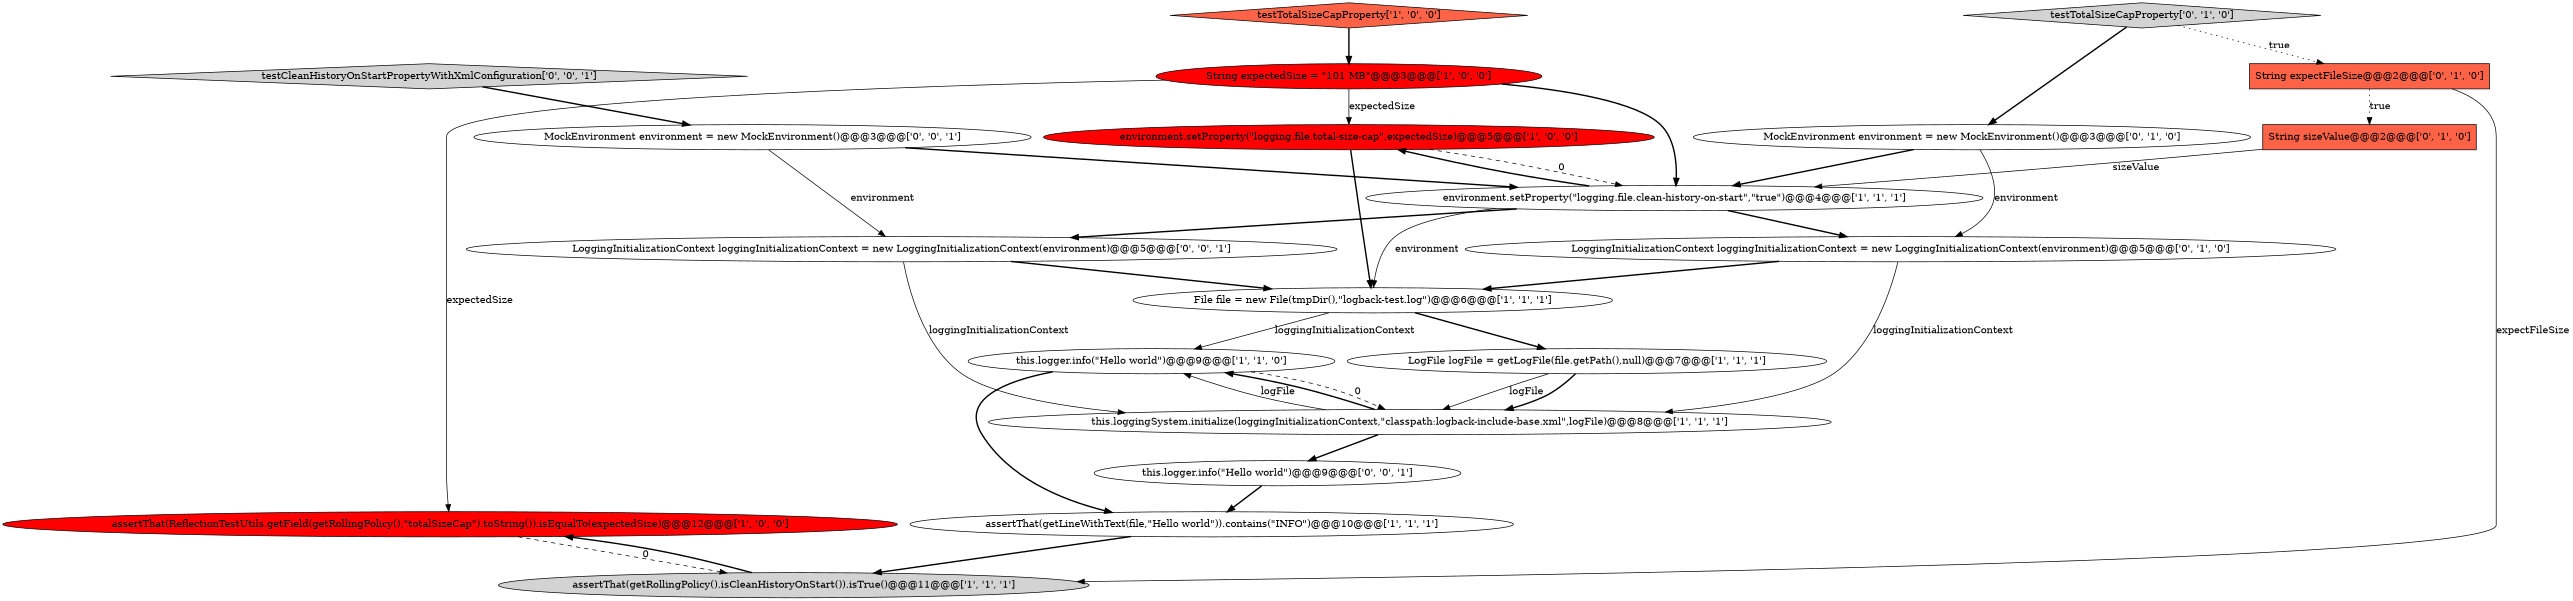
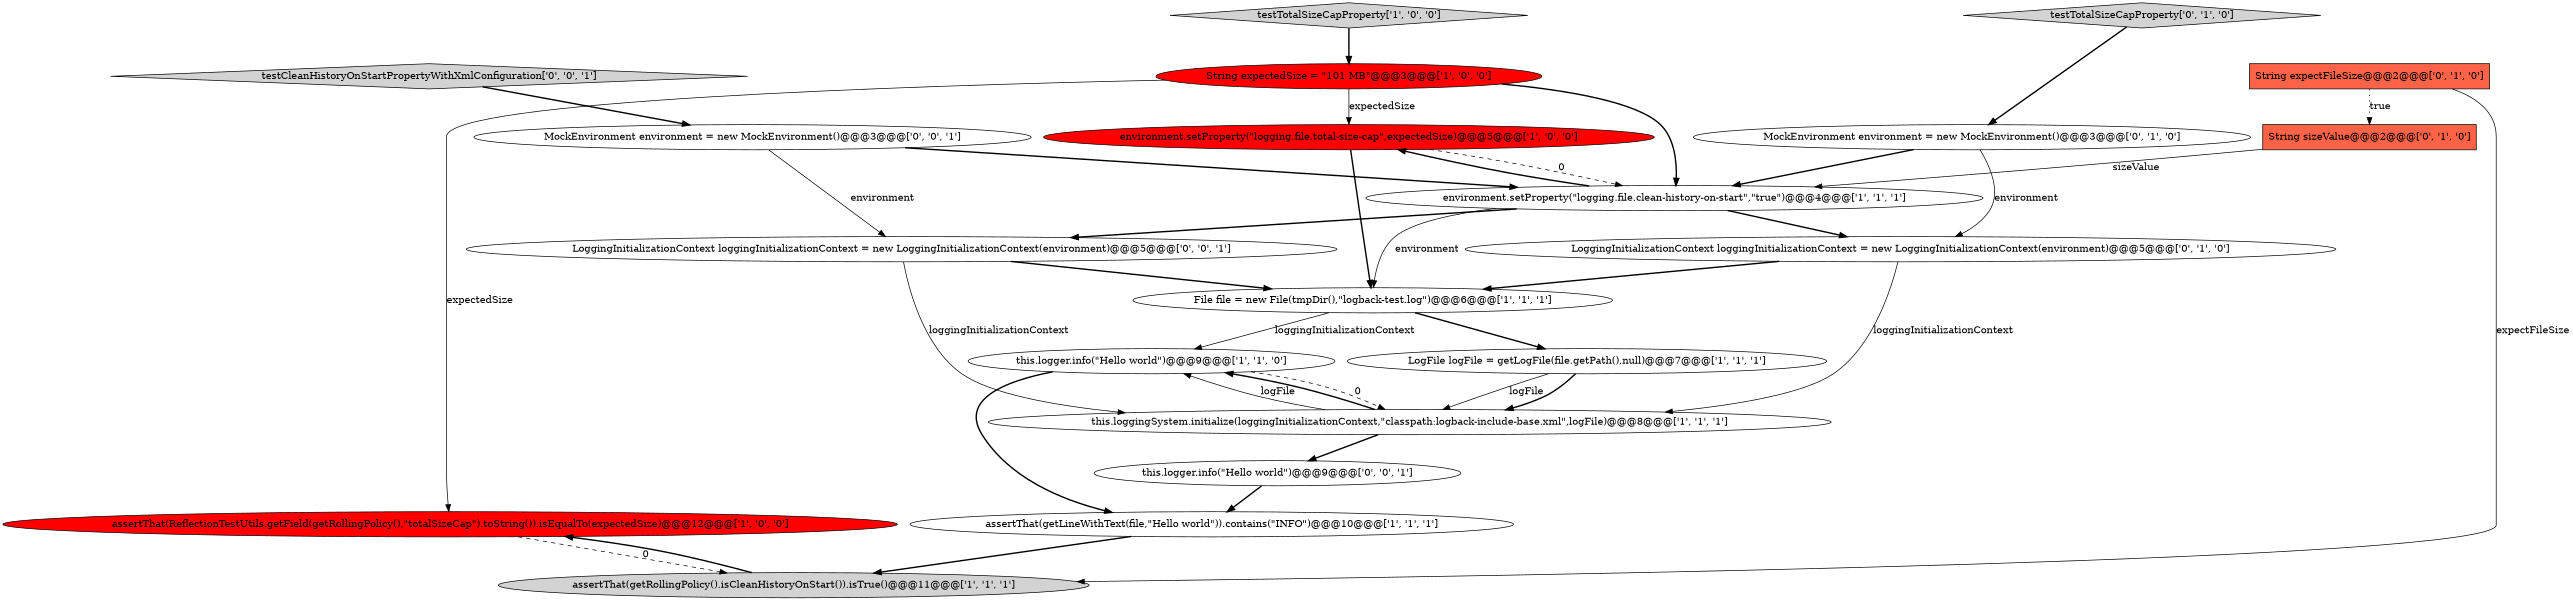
node "testTotalSizeCapProperty['1', '0', '0']": fillcolor tomato -> lightgray
edge "testTotalSizeCapProperty['0', '1', '0']" -> "String expectFileSize@@@2@@@['0', '1', '0']": removed, label "true"
